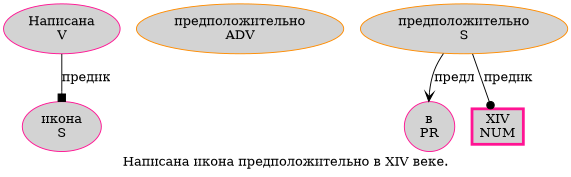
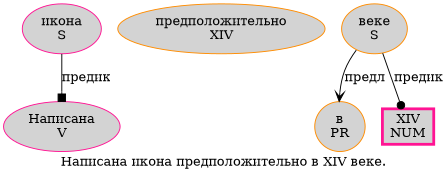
node "предположительно ADV": label "предположительно ADV" -> "предположительно XIV"
node "предположительно S": label "предположительно S" -> "веке S"
edge "Написана V" -> "икона S": reversed
node "в PR": color deeppink -> darkorange
